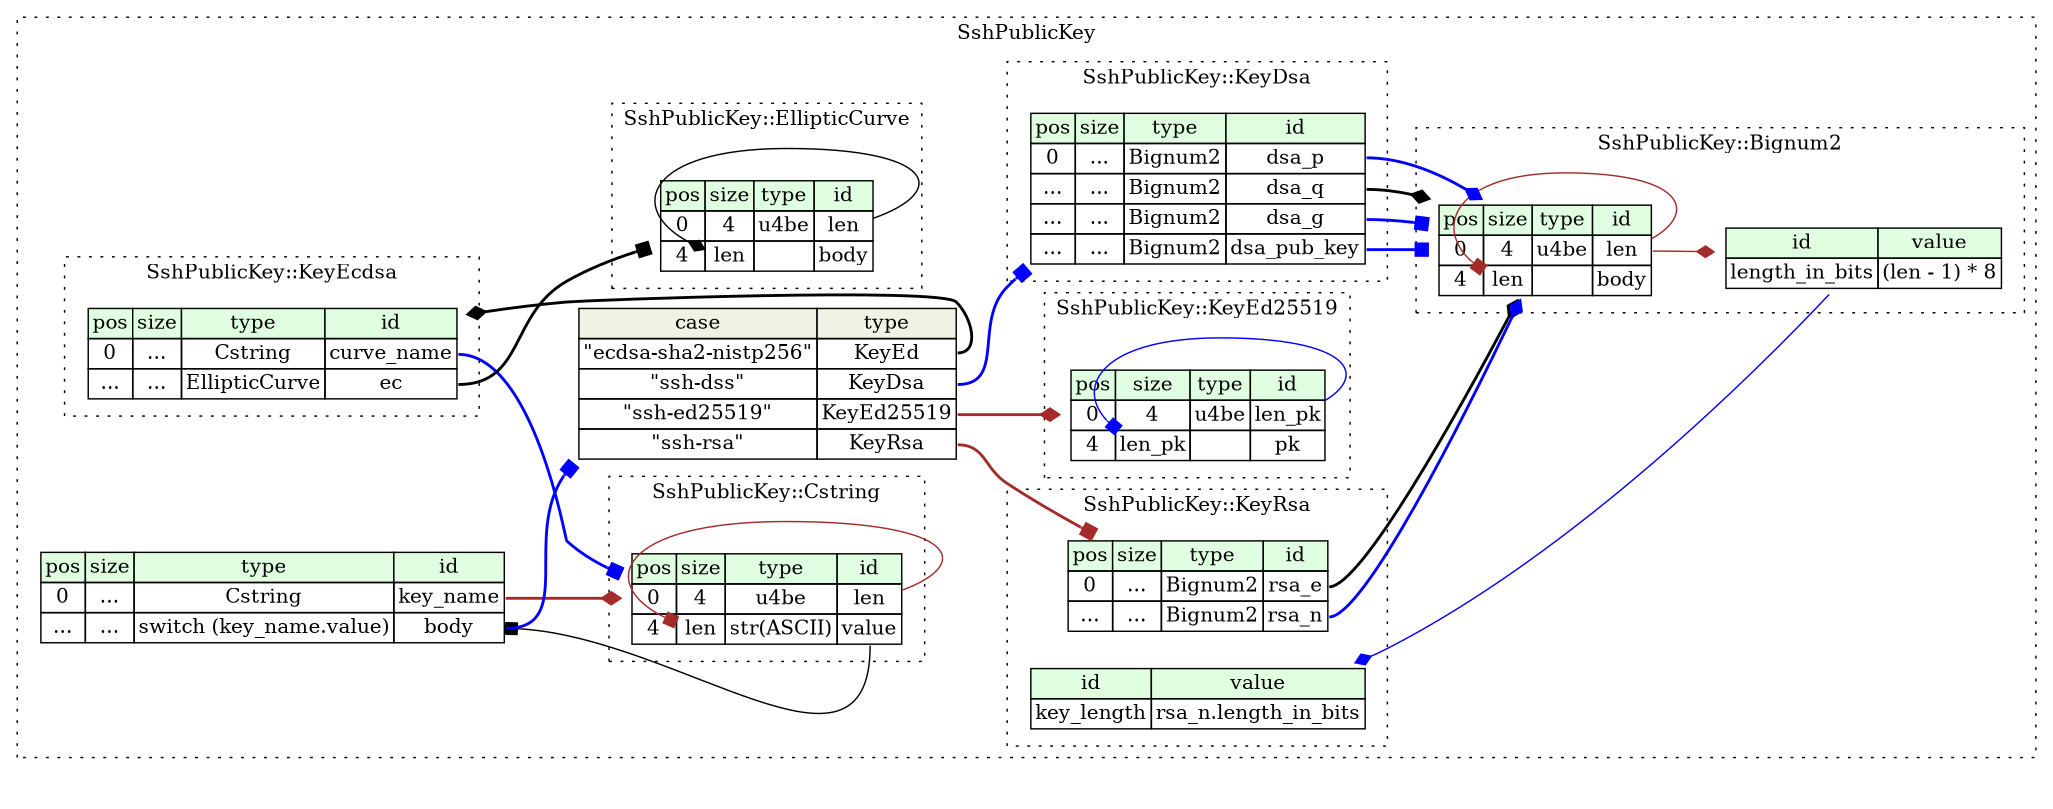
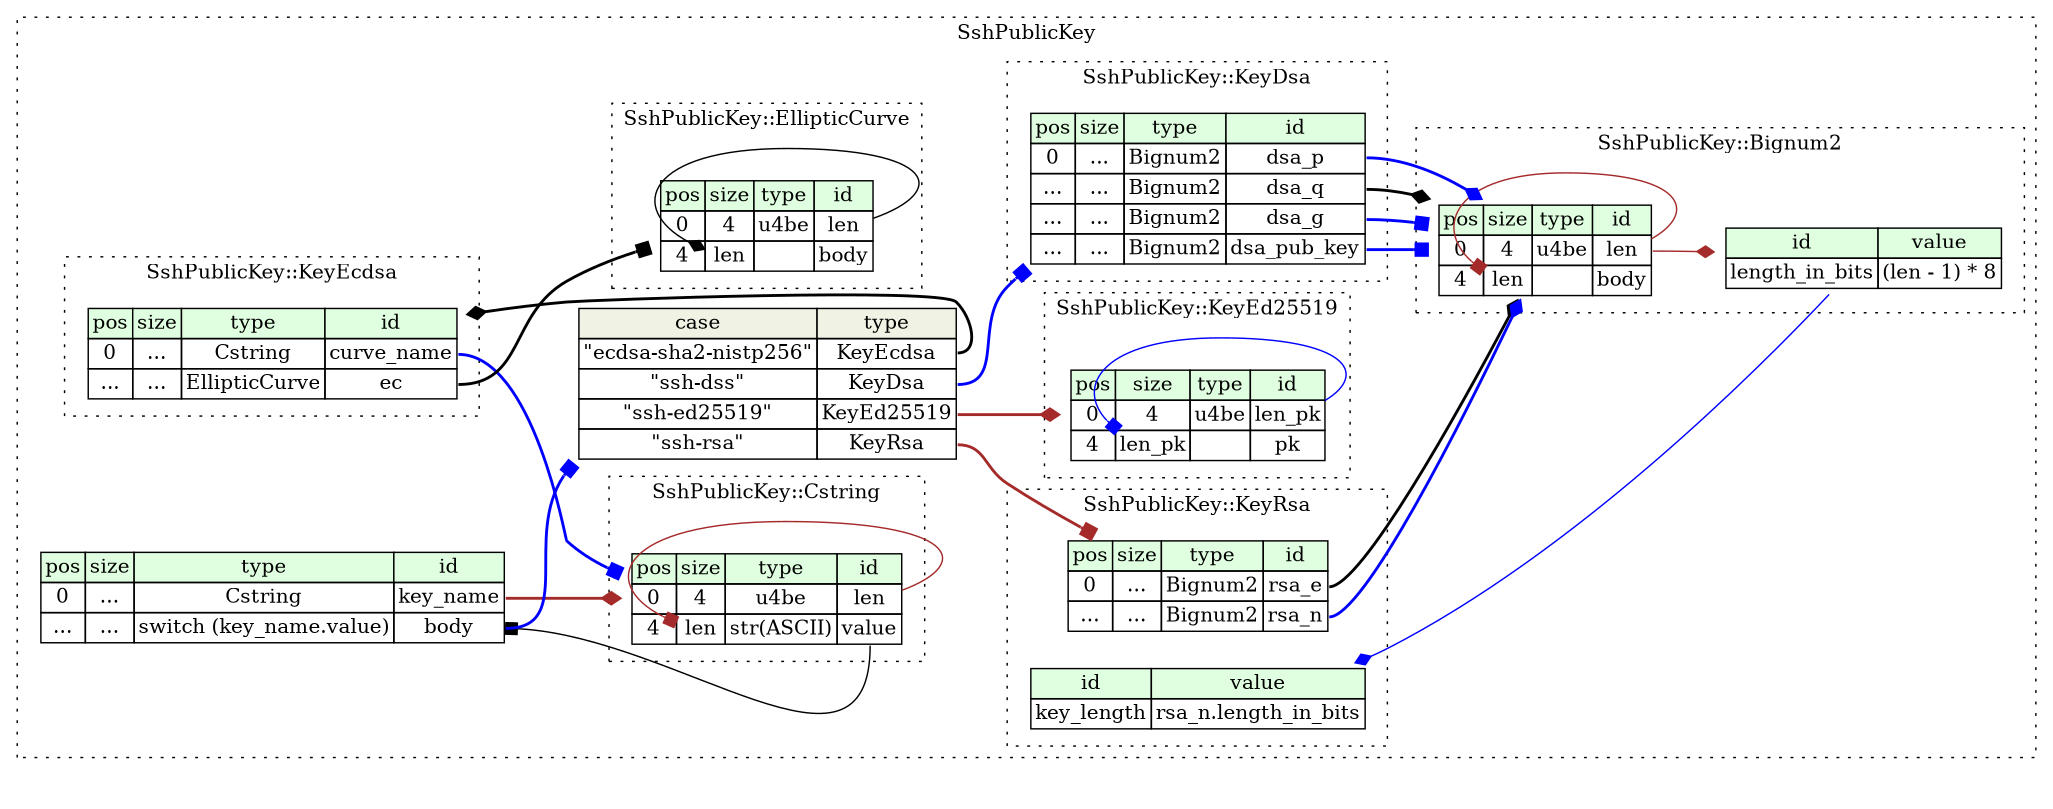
node "case": text "KeyEd" -> "KeyEcdsa"
